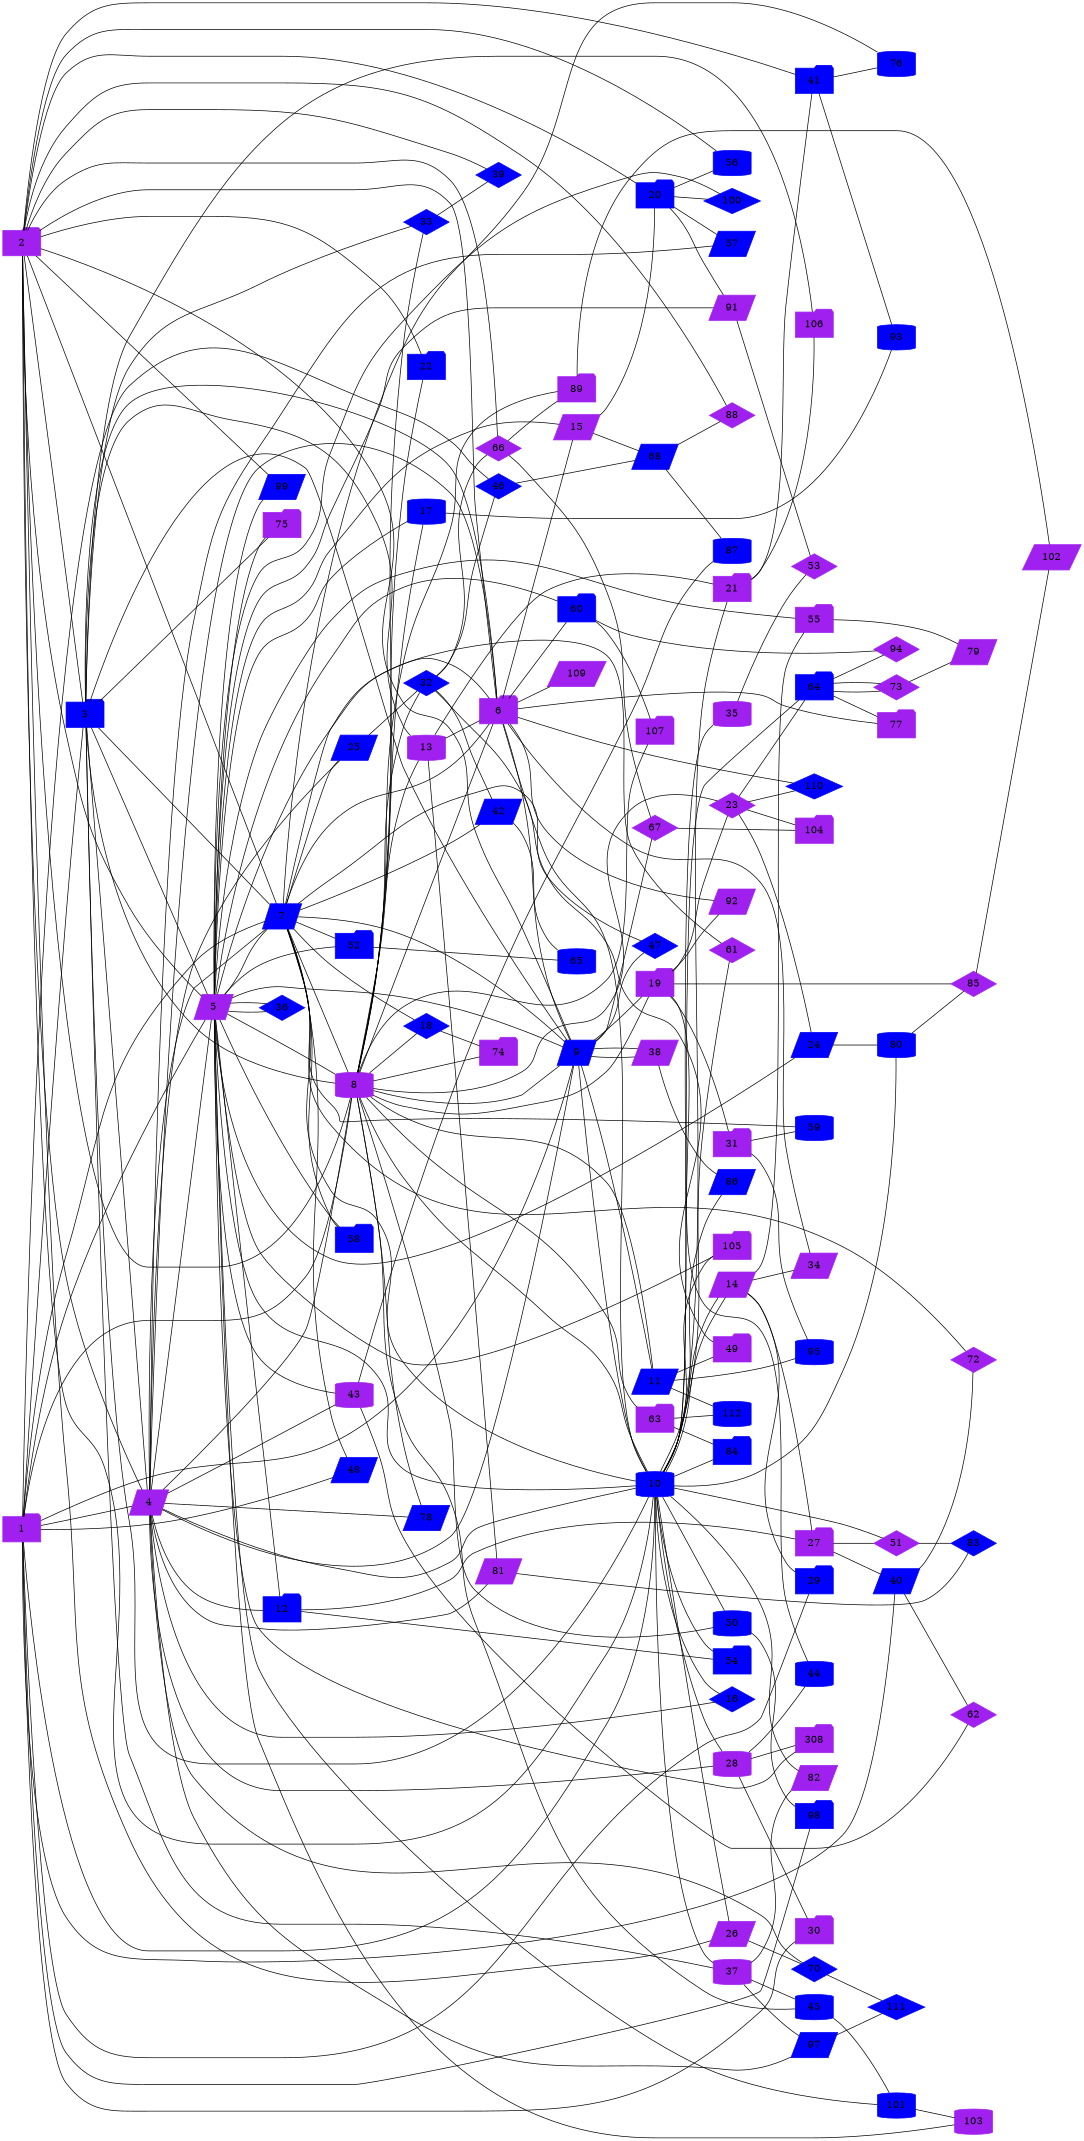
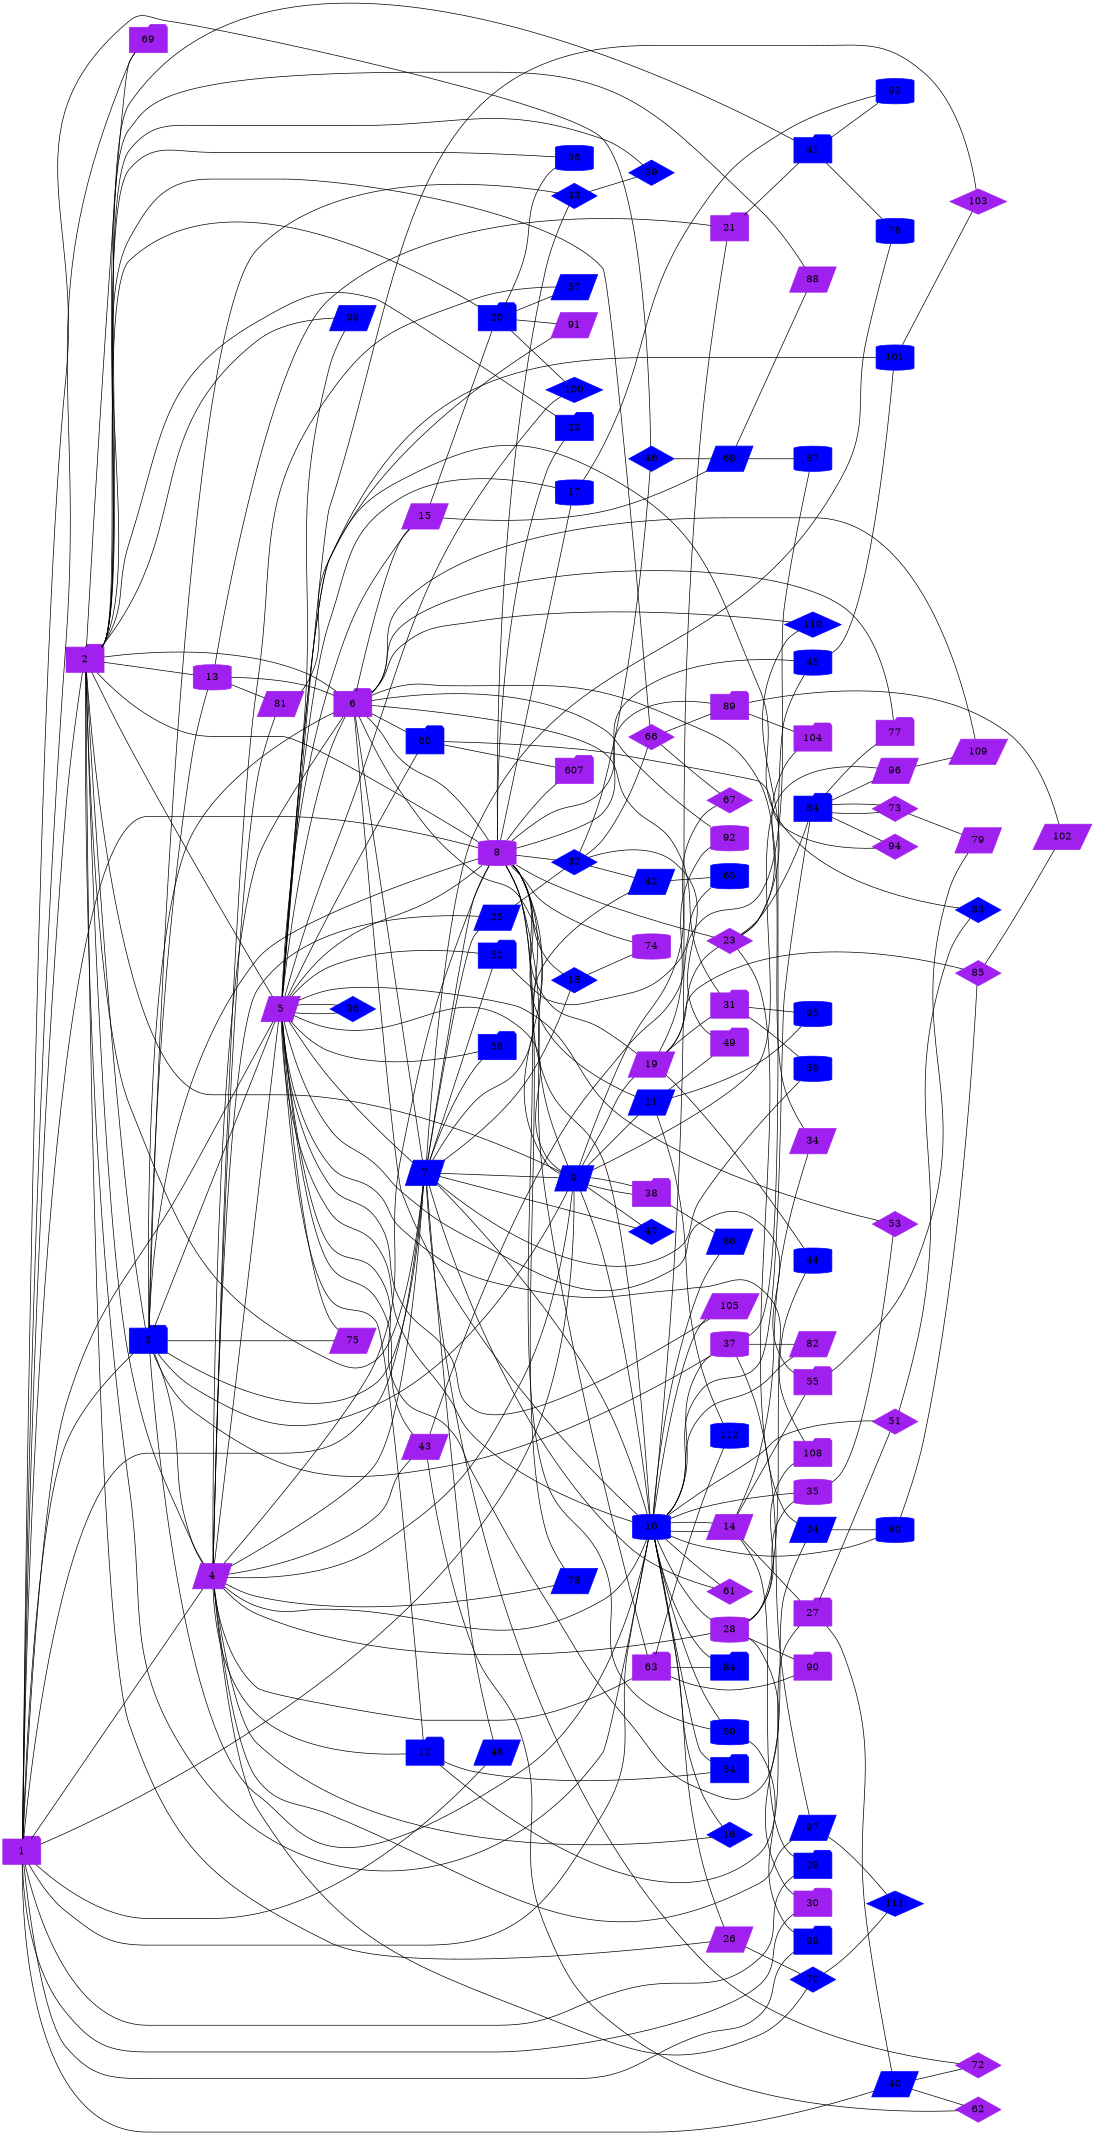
node "69": added
node "106": removed
node "88": shape diamond -> parallelogram
edge "91" -- "53": now "5" -- "53"
node "75": shape folder -> parallelogram
node "107": label "107" -> "607"
node "96": added
edge "6" -- "31": added
edge "67" -- "104": now "89" -- "104"
node "92": shape parallelogram -> cylinder
edge "13" -- "8": now "13" -- "2"
node "19": shape folder -> parallelogram
node "74": shape folder -> cylinder
node "38": shape parallelogram -> folder
edge "2" -- "1": added
node "105": shape folder -> parallelogram
node "43": shape cylinder -> parallelogram
edge "35" -- "28": added
node "90": added
edge "4" -- "63": added
node "308": label "308" -> "108"
node "103": shape cylinder -> diamond
